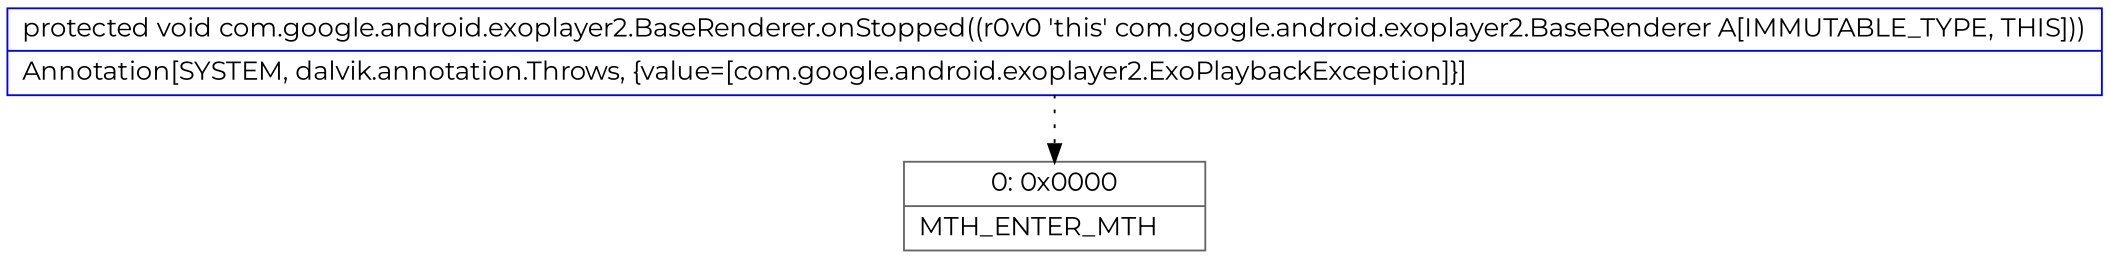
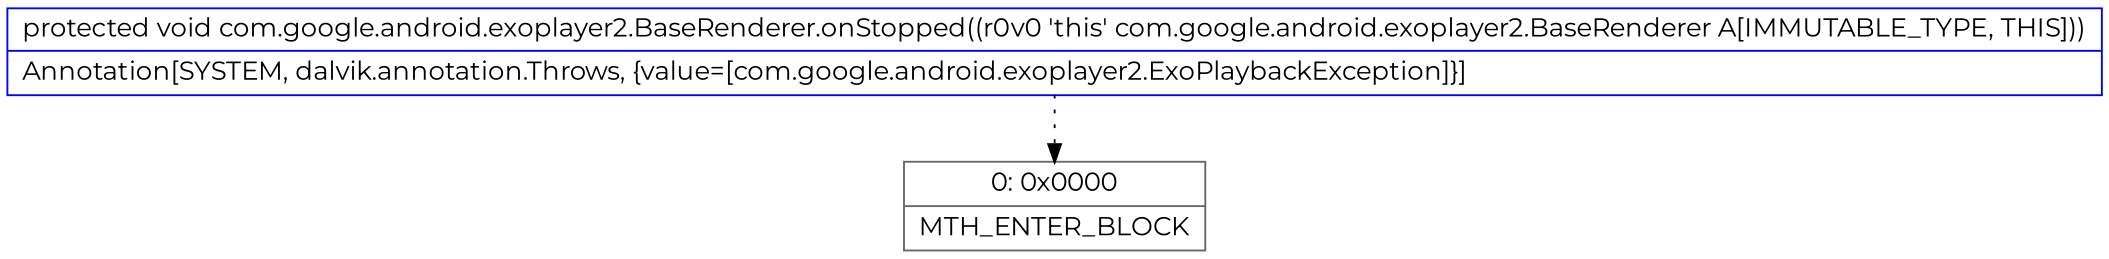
node "0: 0x0000": text "MTH_ENTER_MTH" -> "MTH_ENTER_BLOCK"
